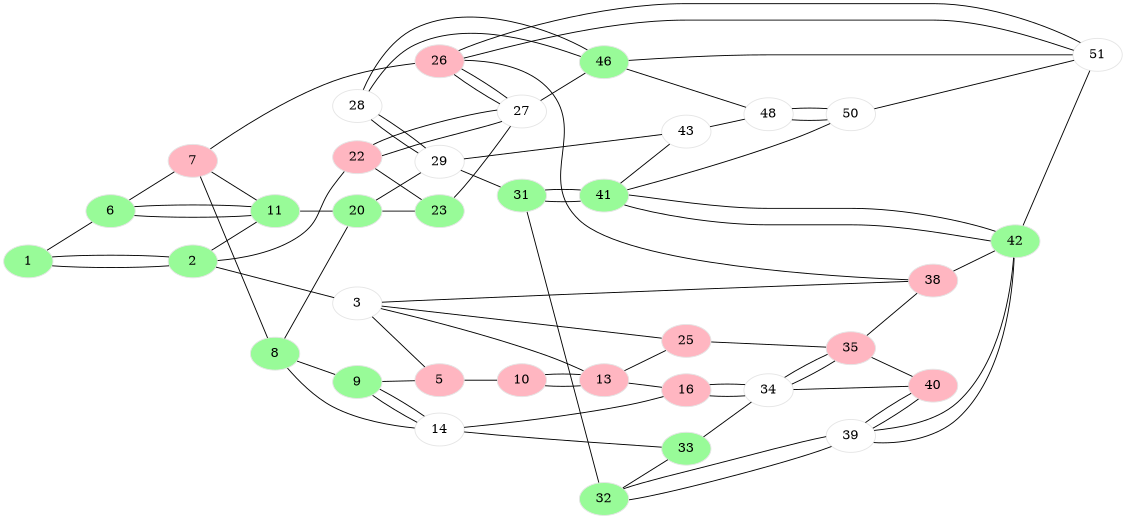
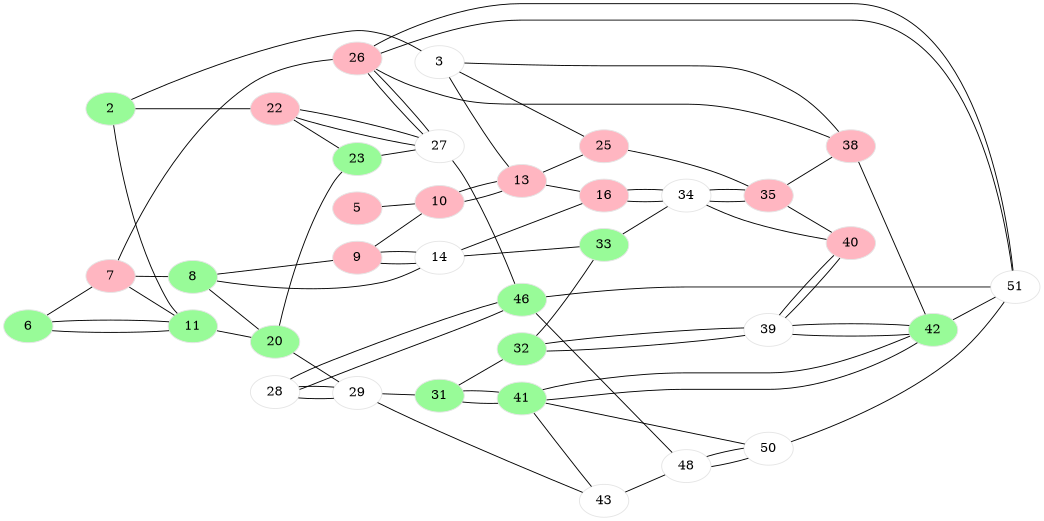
node "1": removed
edge "3" -- "5": removed
edge "5" -- "9": now "10" -- "9"
node "9": fillcolor palegreen -> lightpink
